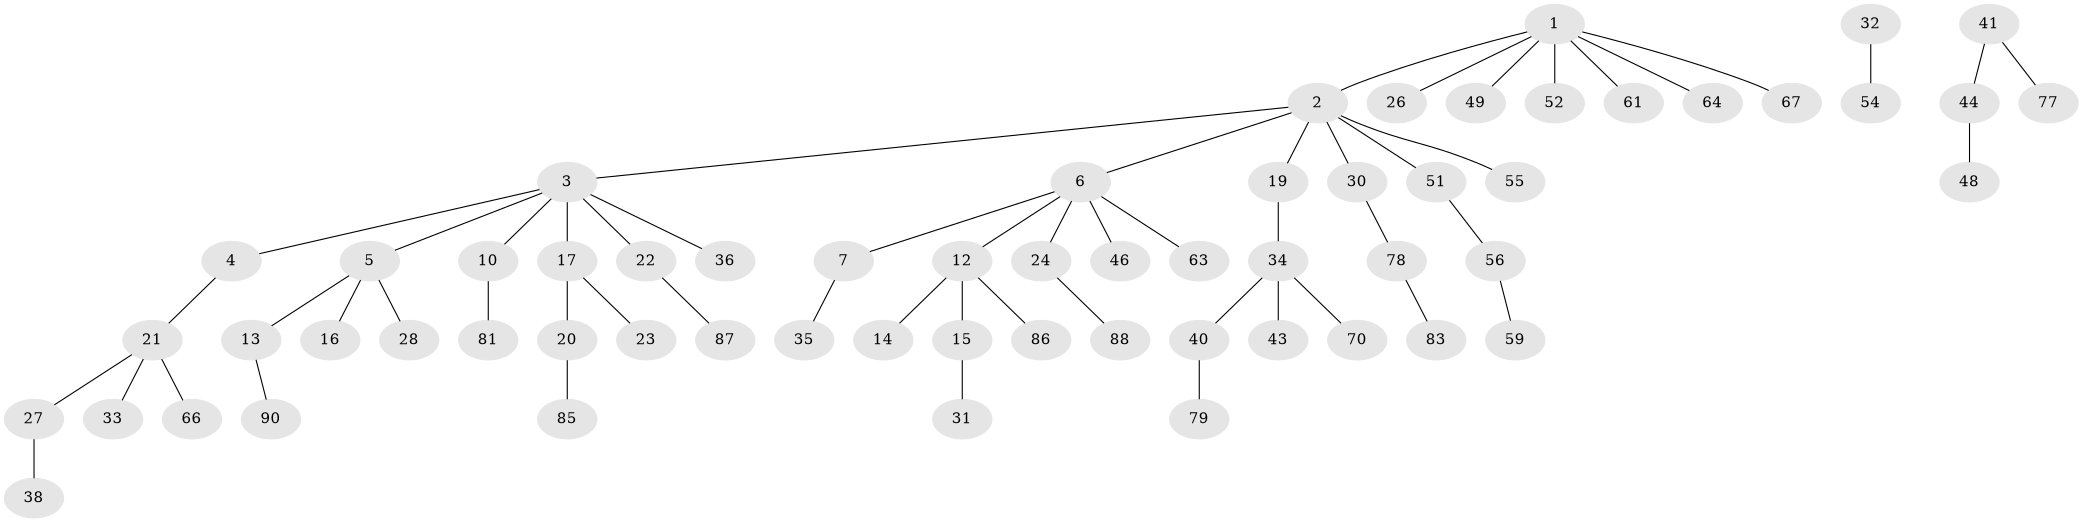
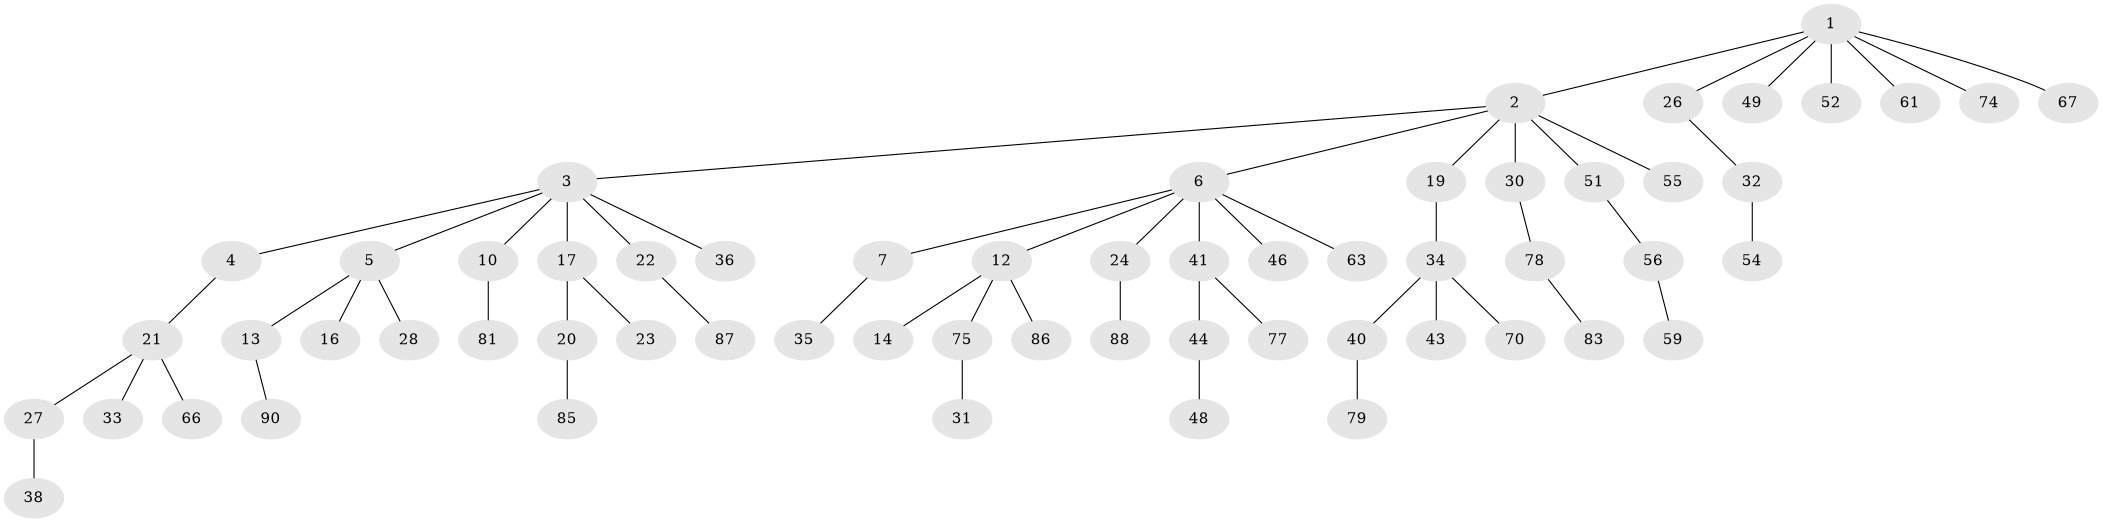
node "64": label "64" -> "74"
edge "26" -- "32": added
edge "6" -- "41": added
node "15": label "15" -> "75"
